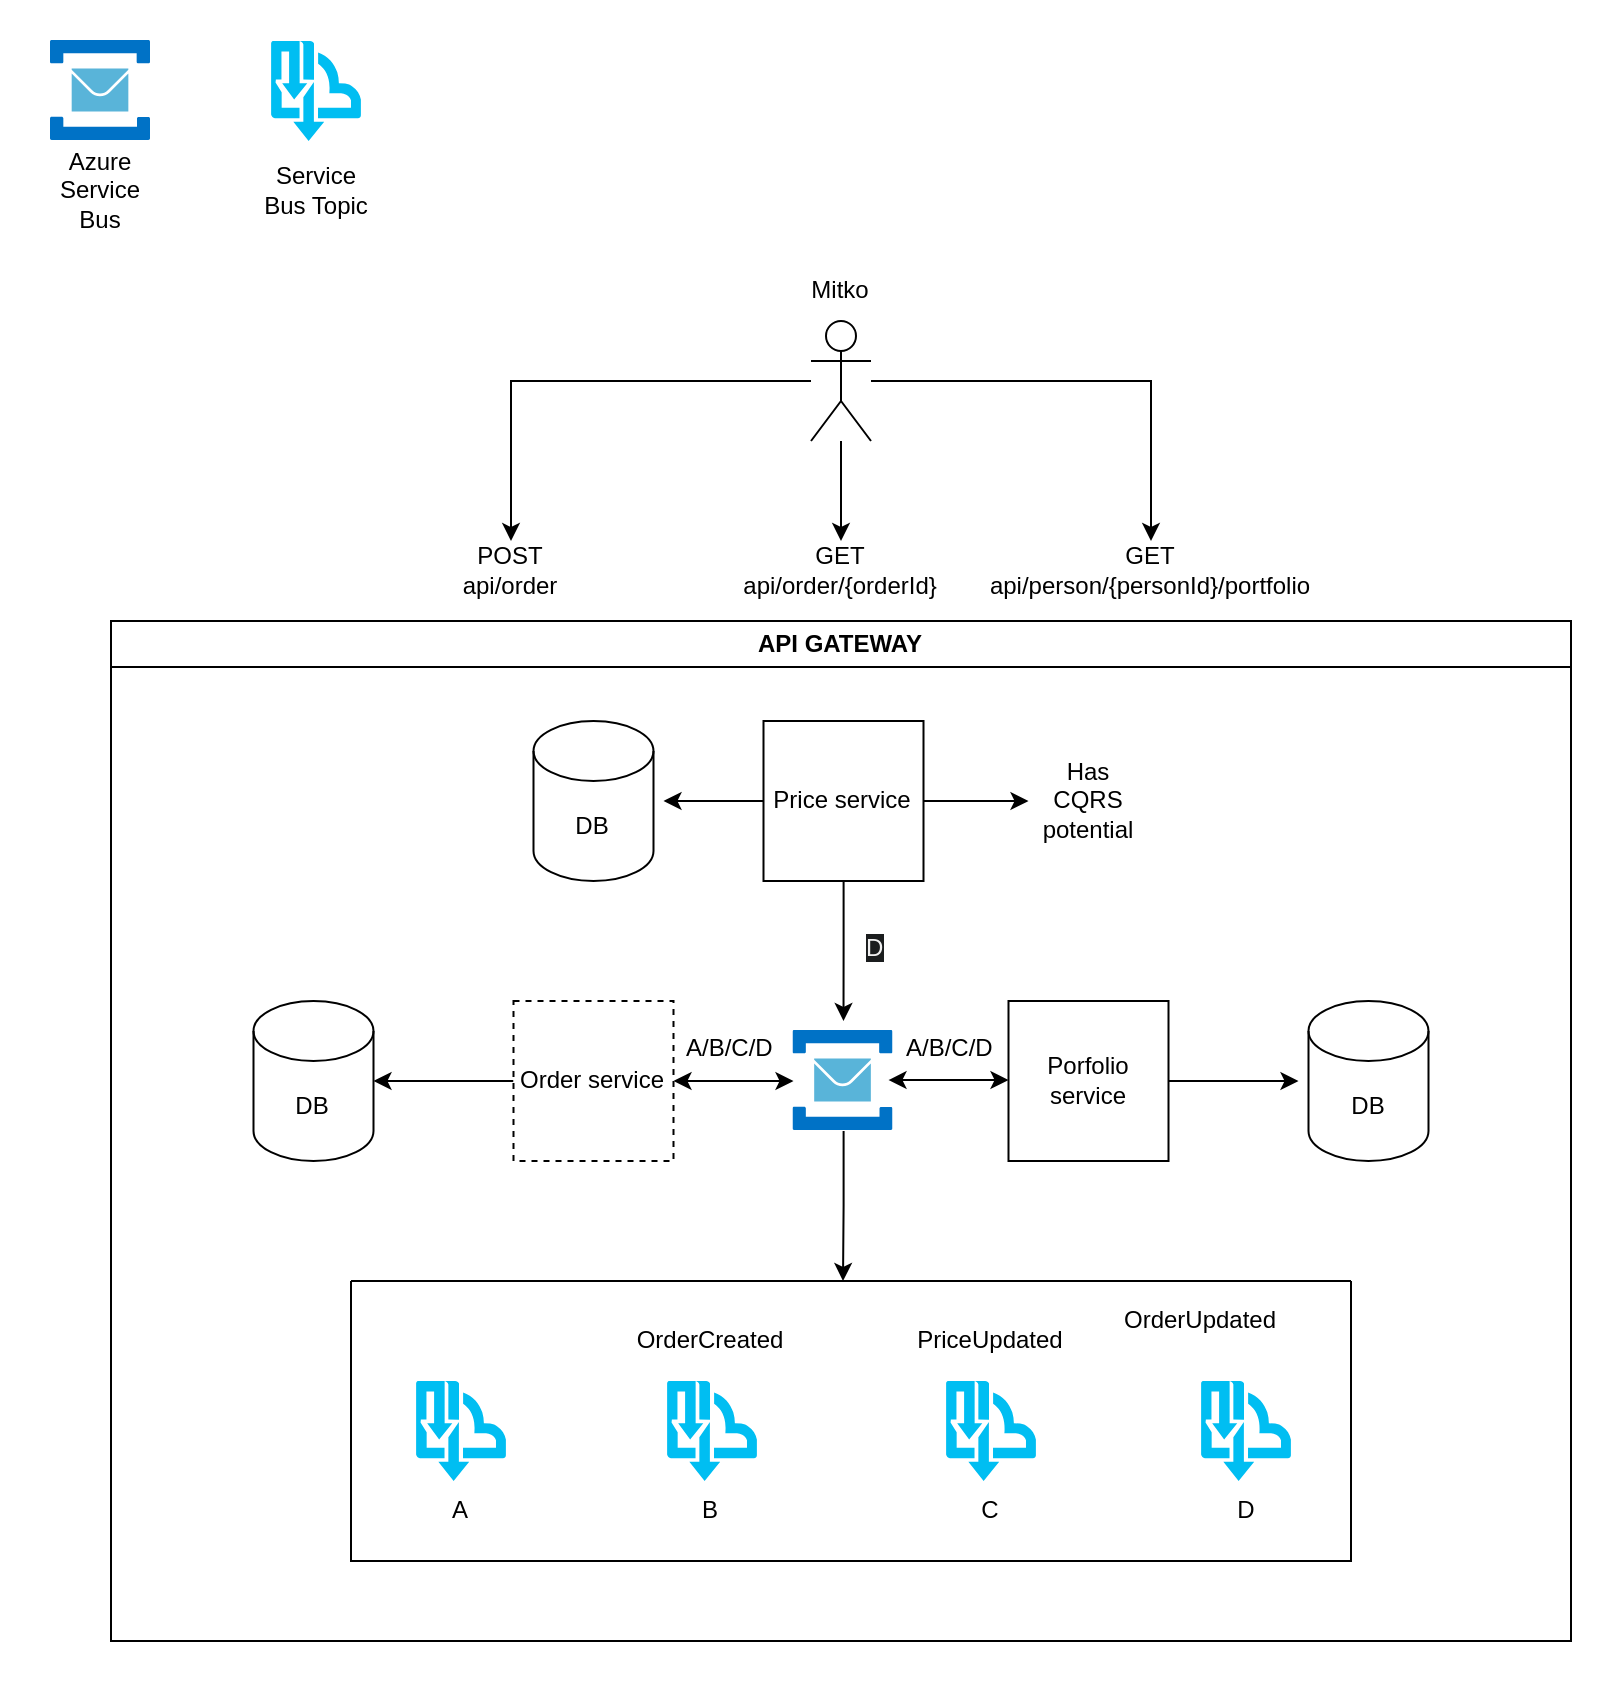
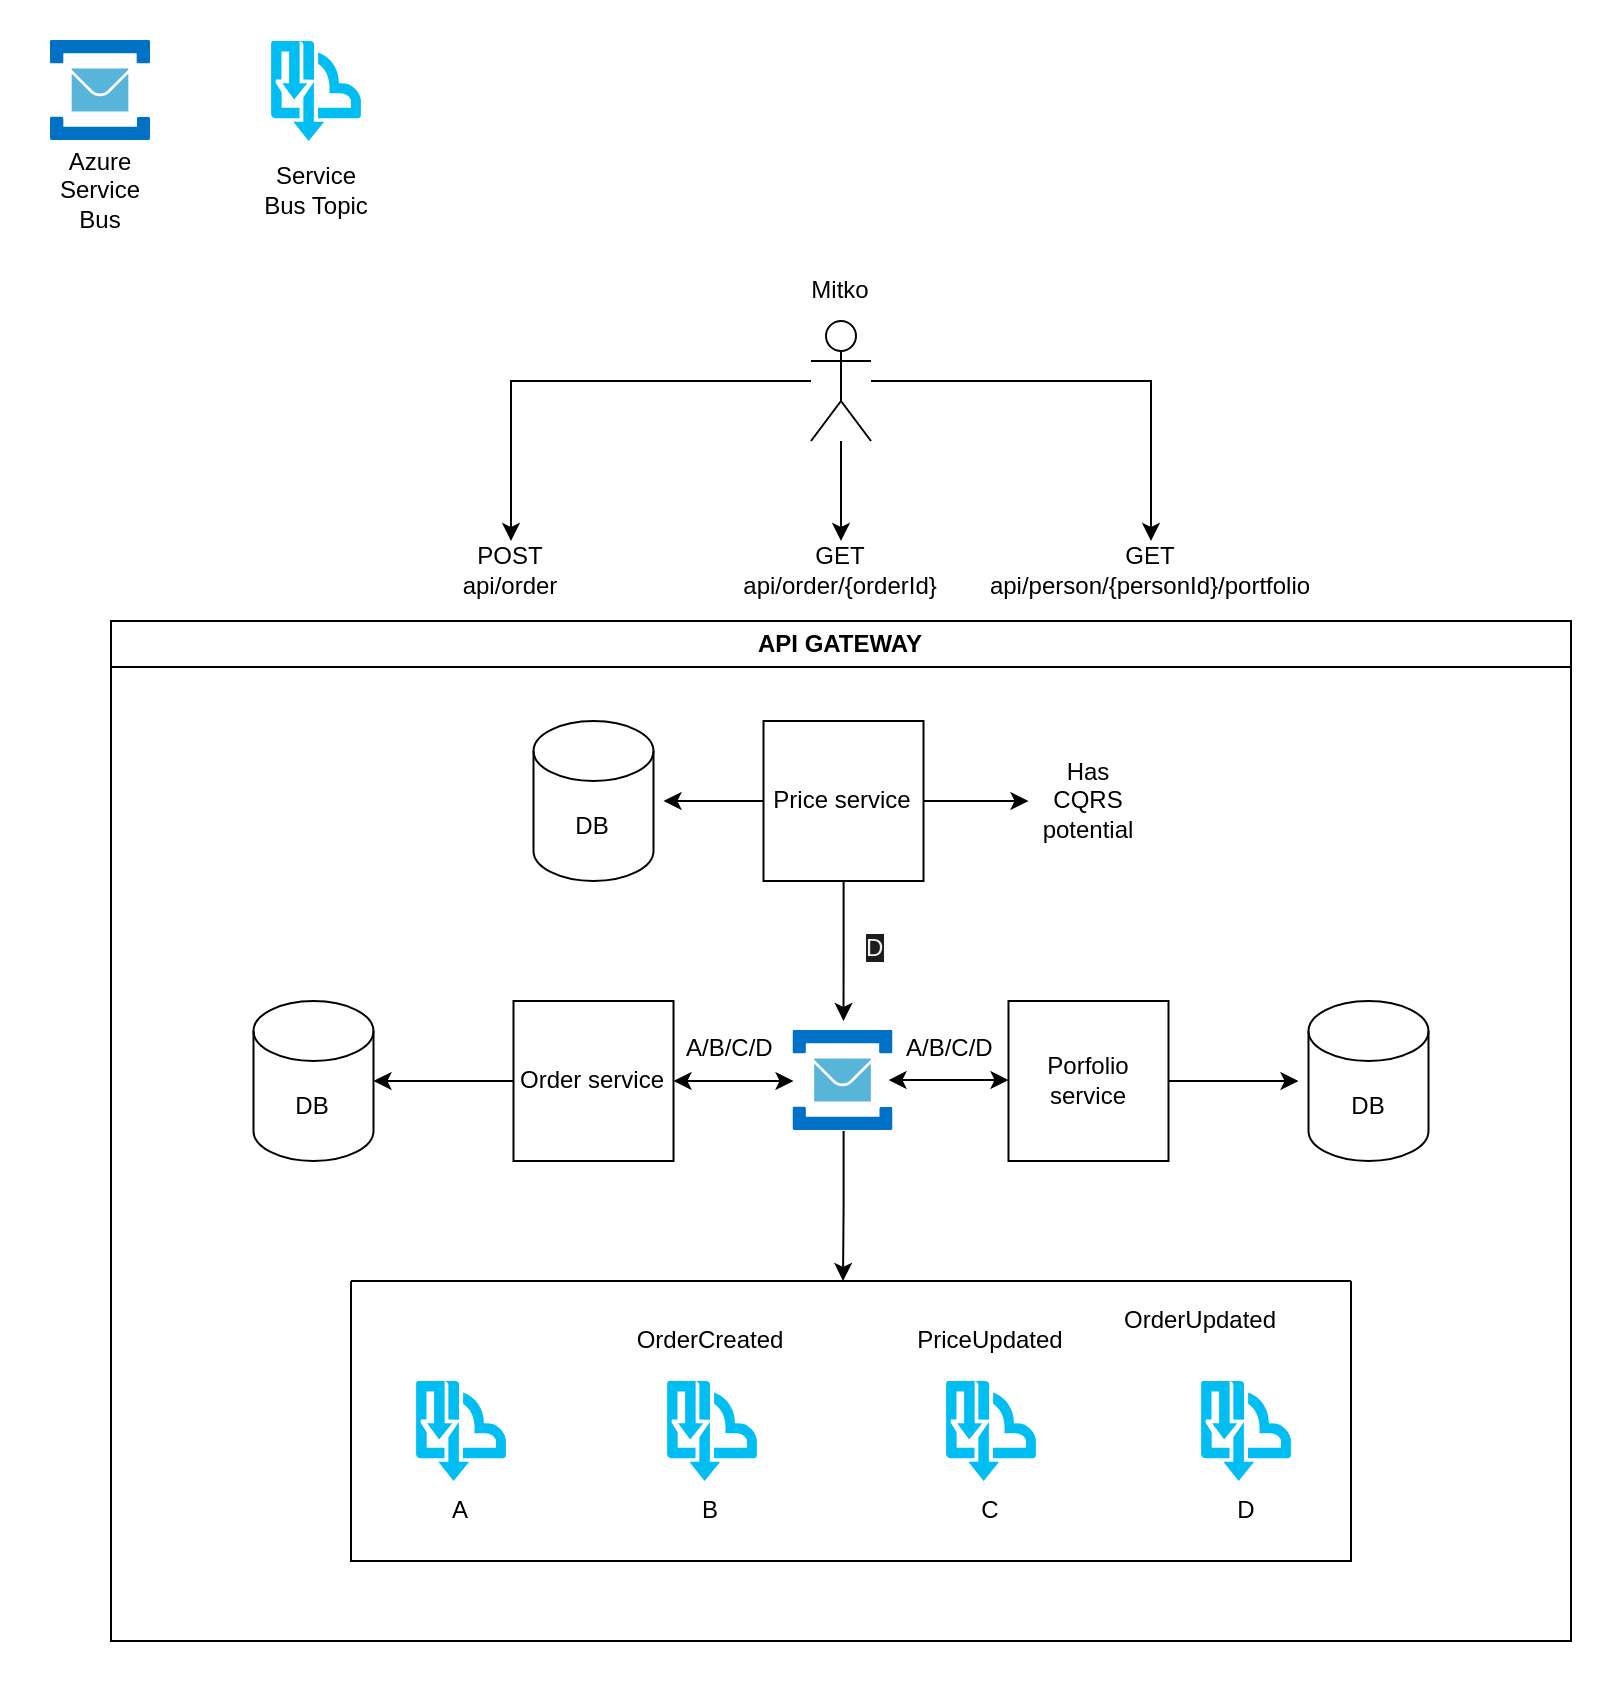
node "Order service": style dashed -> solid
